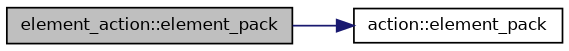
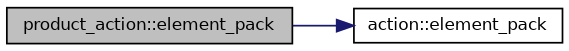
node "element_action::element_pack": label "element_action::element_pack" -> "product_action::element_pack"
